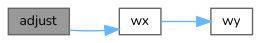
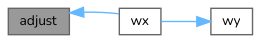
edge "adjust" -> "wx": reversed
